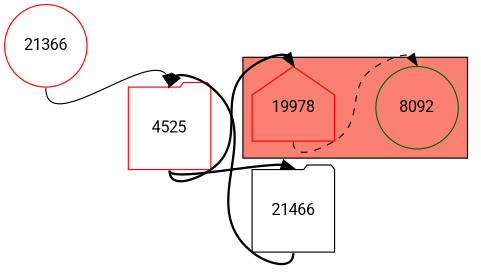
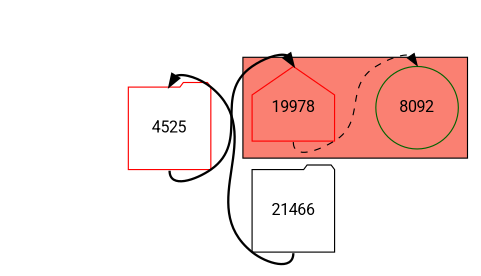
node "21366": removed
edge "4525" -> "21466": removed
